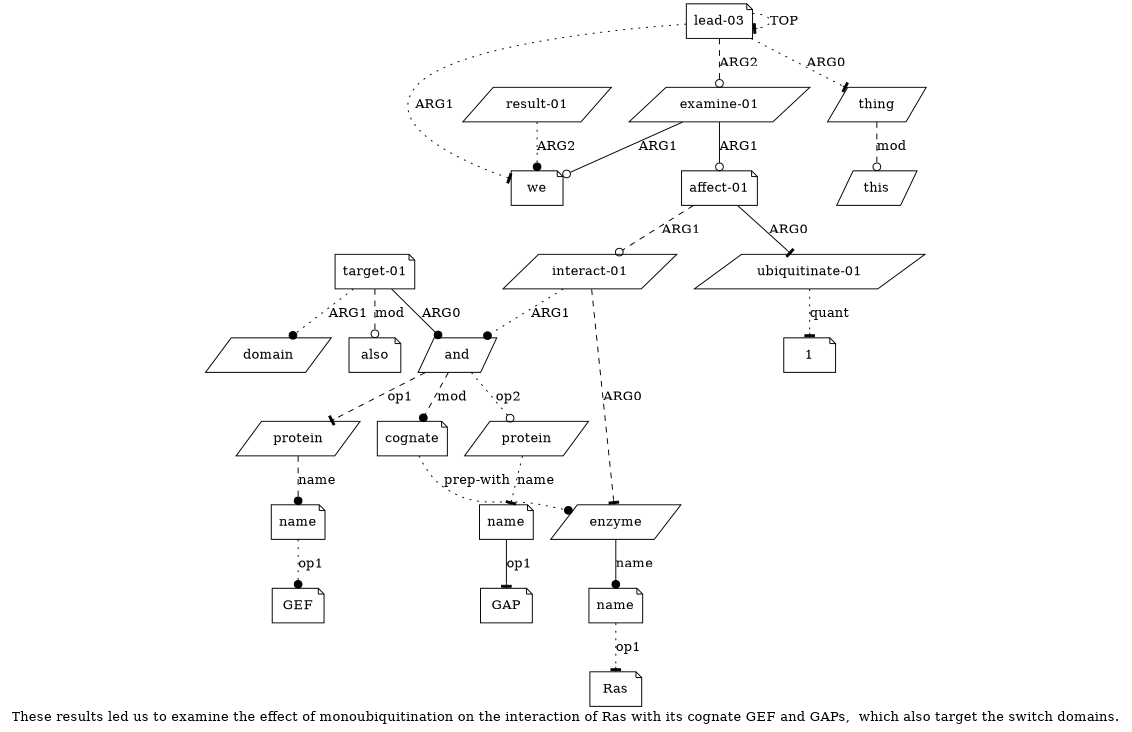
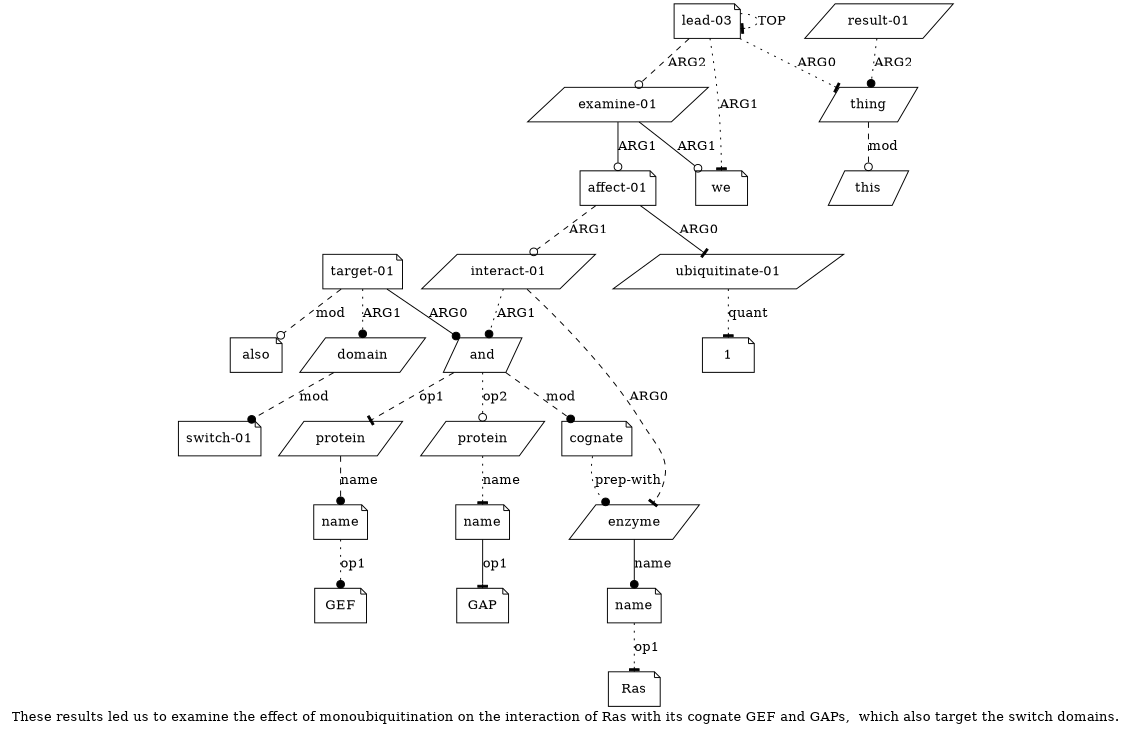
edge "result-01" -> "we": now "result-01" -> "thing"
node "switch-01": added
